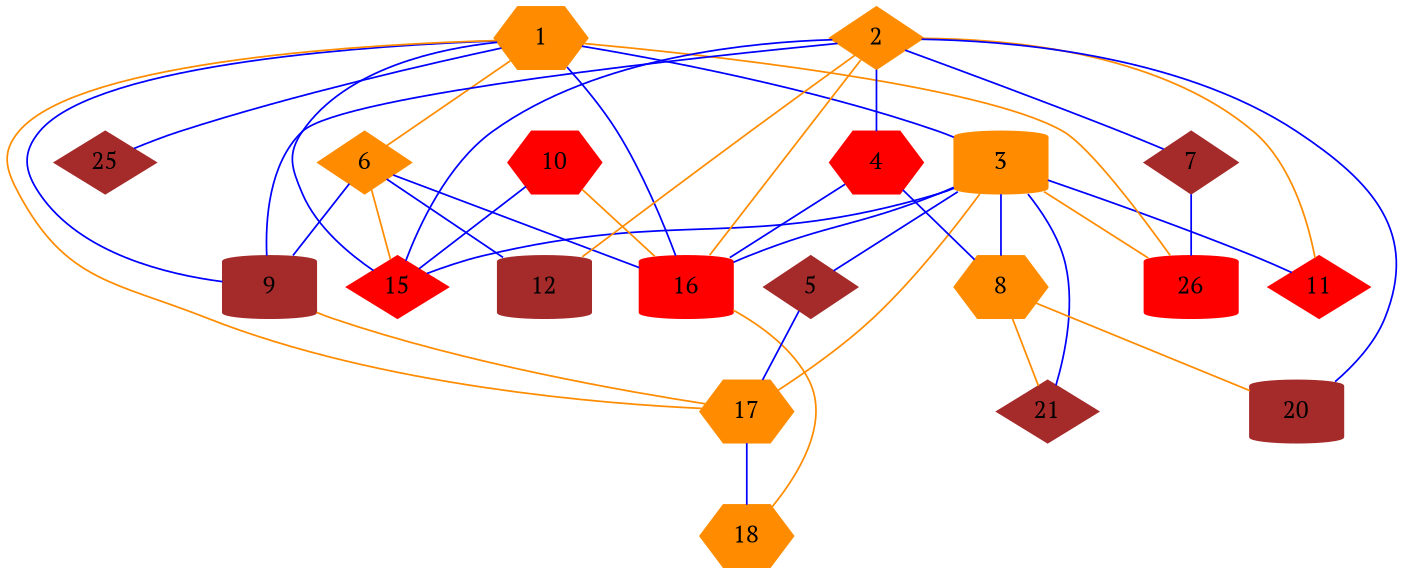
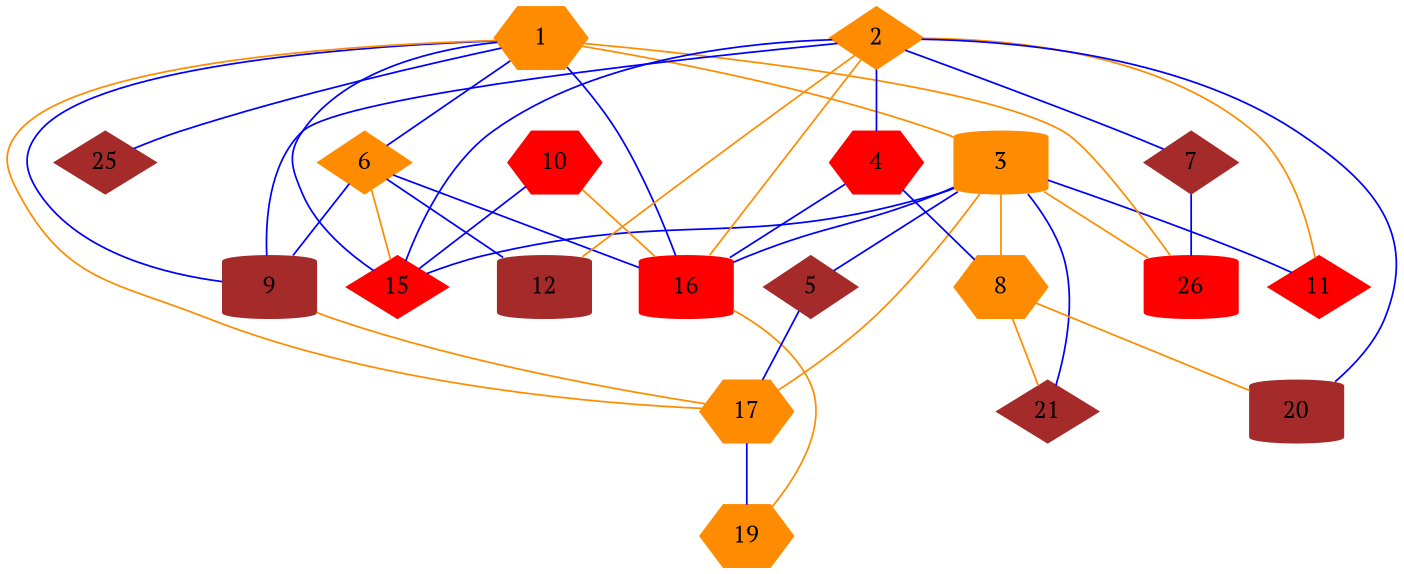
edge "1" -- "3": color blue -> darkorange
edge "1" -- "6": color darkorange -> blue
edge "3" -- "8": color blue -> darkorange
node "18": label "18" -> "19"
